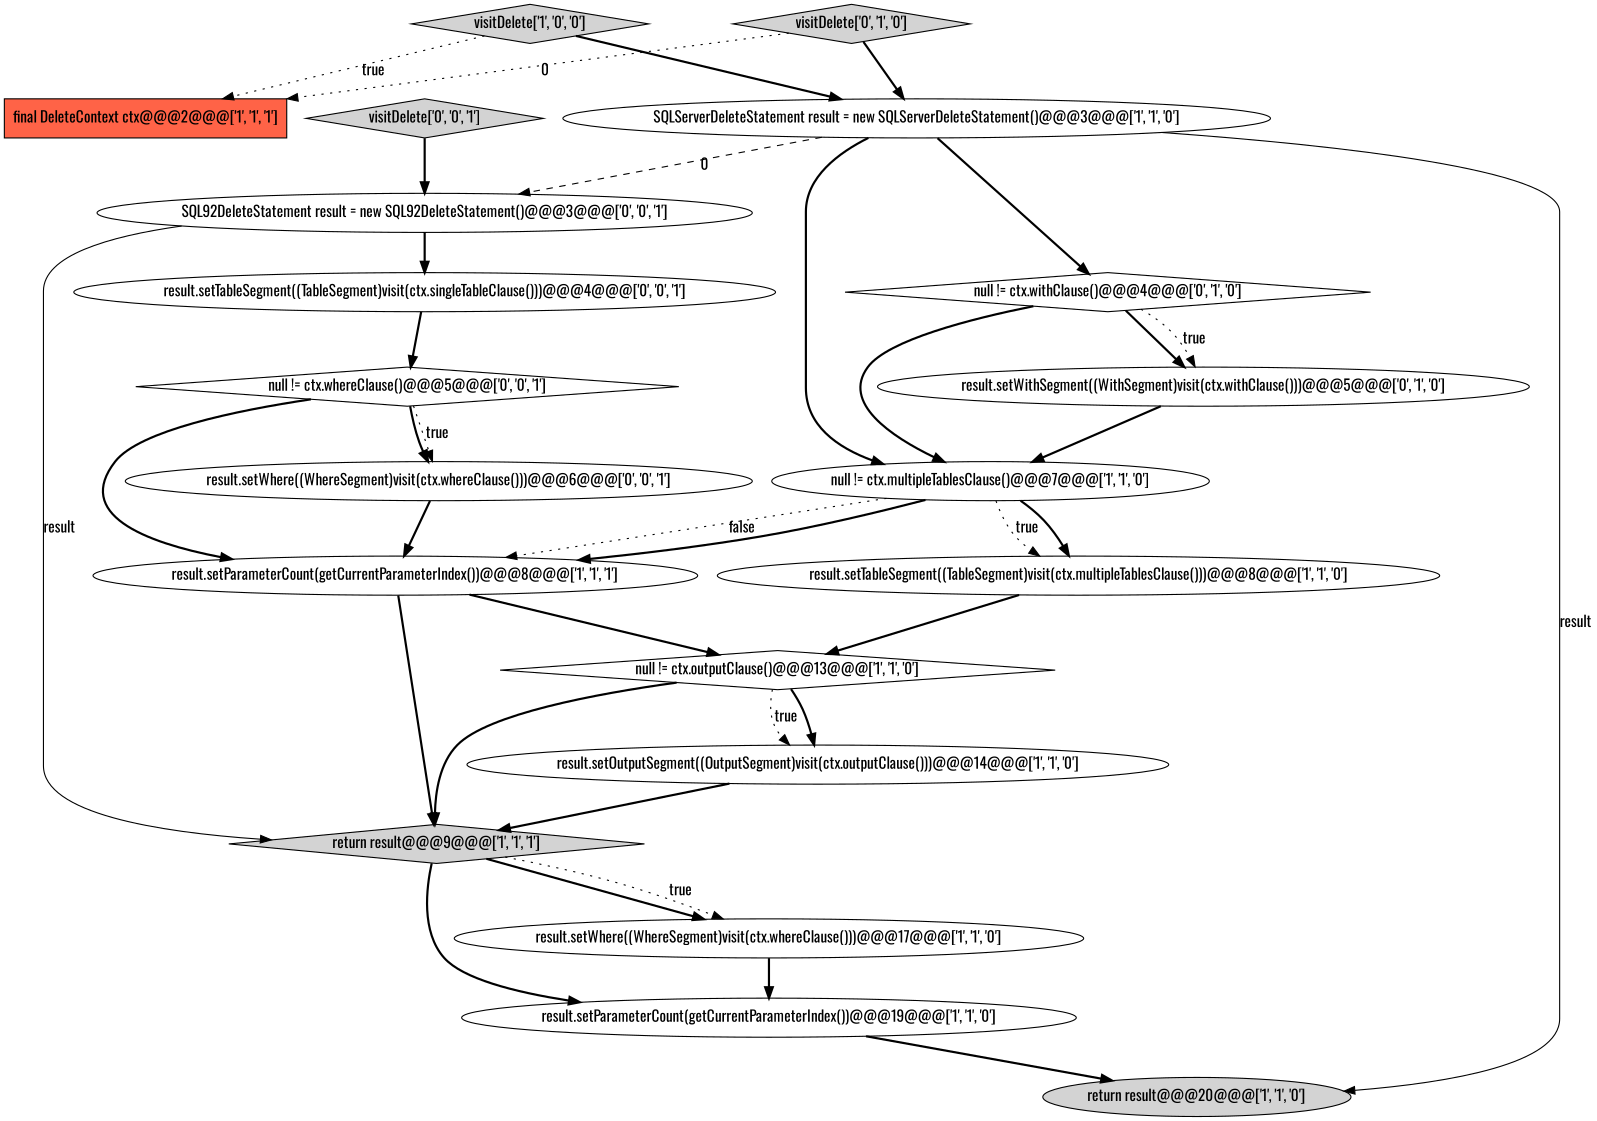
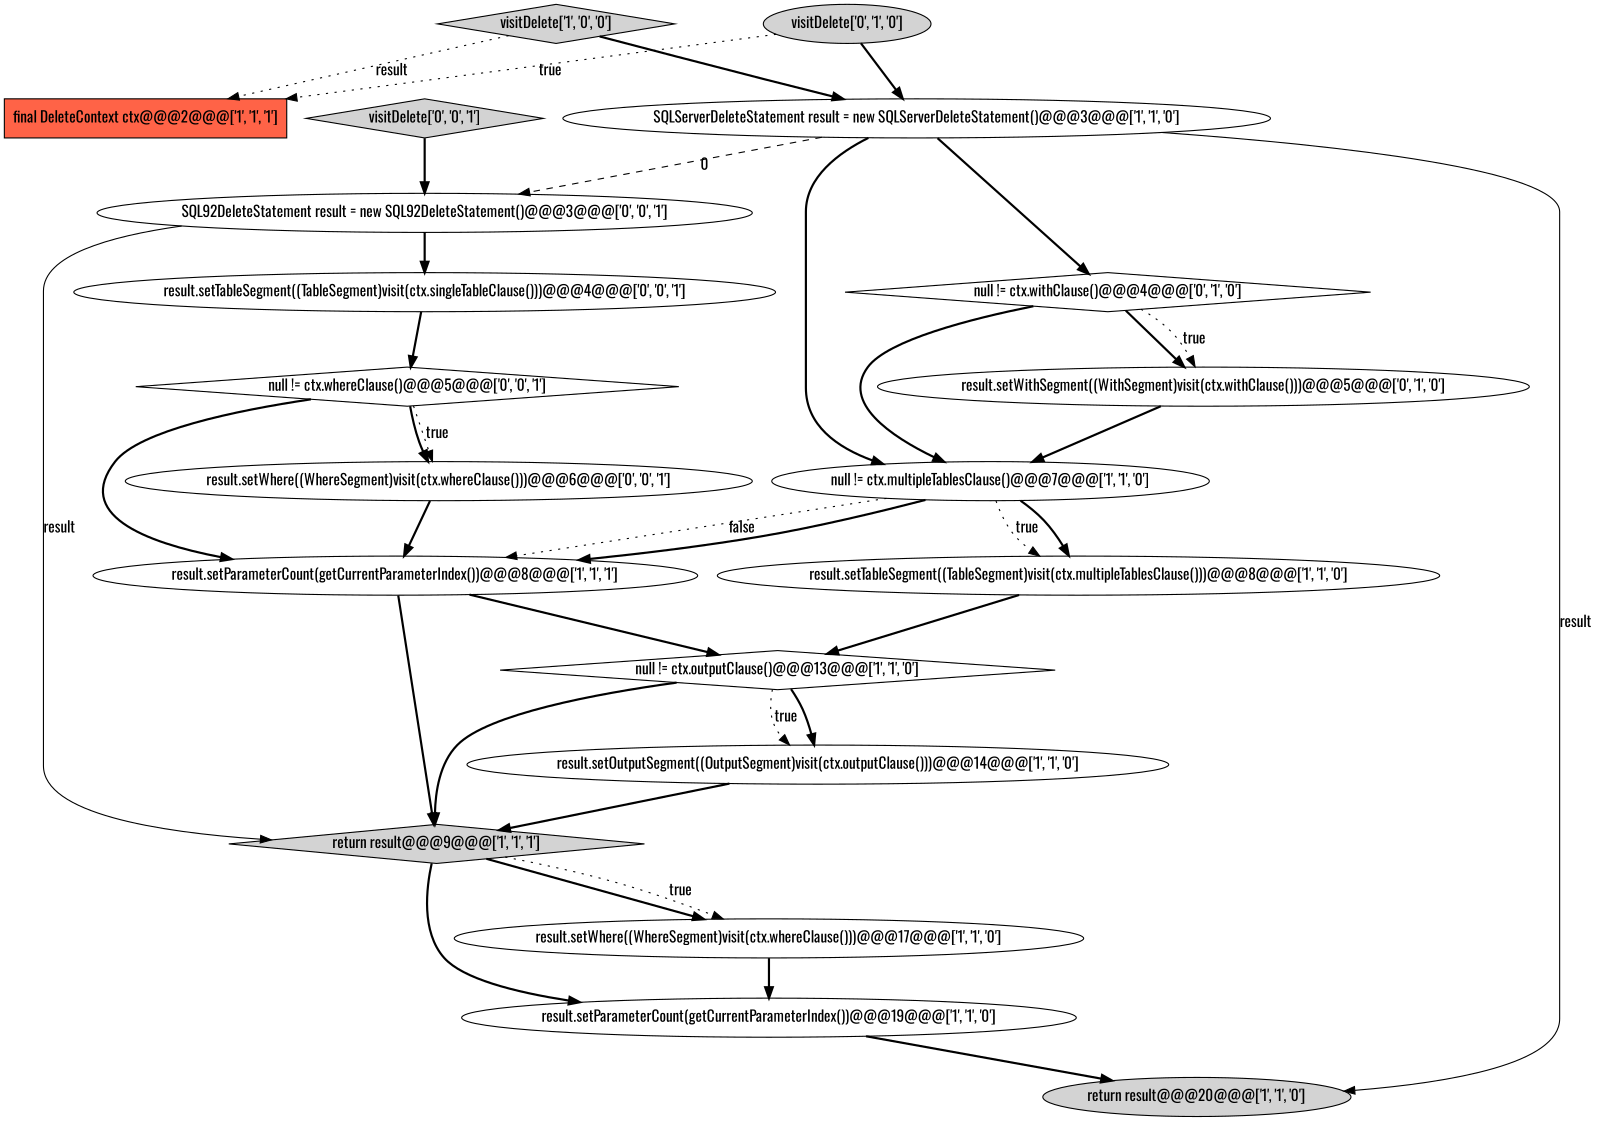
node "visitDelete['0', '1', '0']": shape diamond -> ellipse
edge "visitDelete['1', '0', '0']" -> "final DeleteContext ctx@@@2@@@['1', '1', '1']": label "true" -> "result"
edge "visitDelete['0', '1', '0']" -> "final DeleteContext ctx@@@2@@@['1', '1', '1']": label "0" -> "true"
